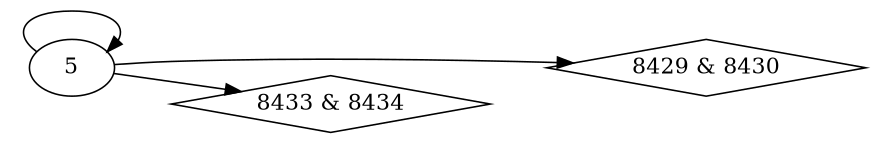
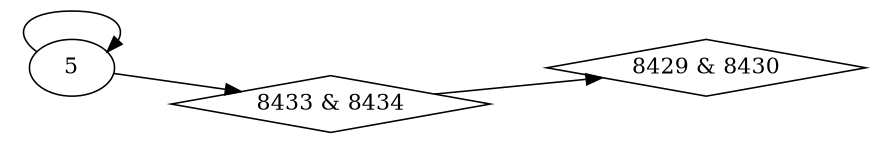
edge "5" -> "8429 & 8430": now "8433 & 8434" -> "8429 & 8430"
